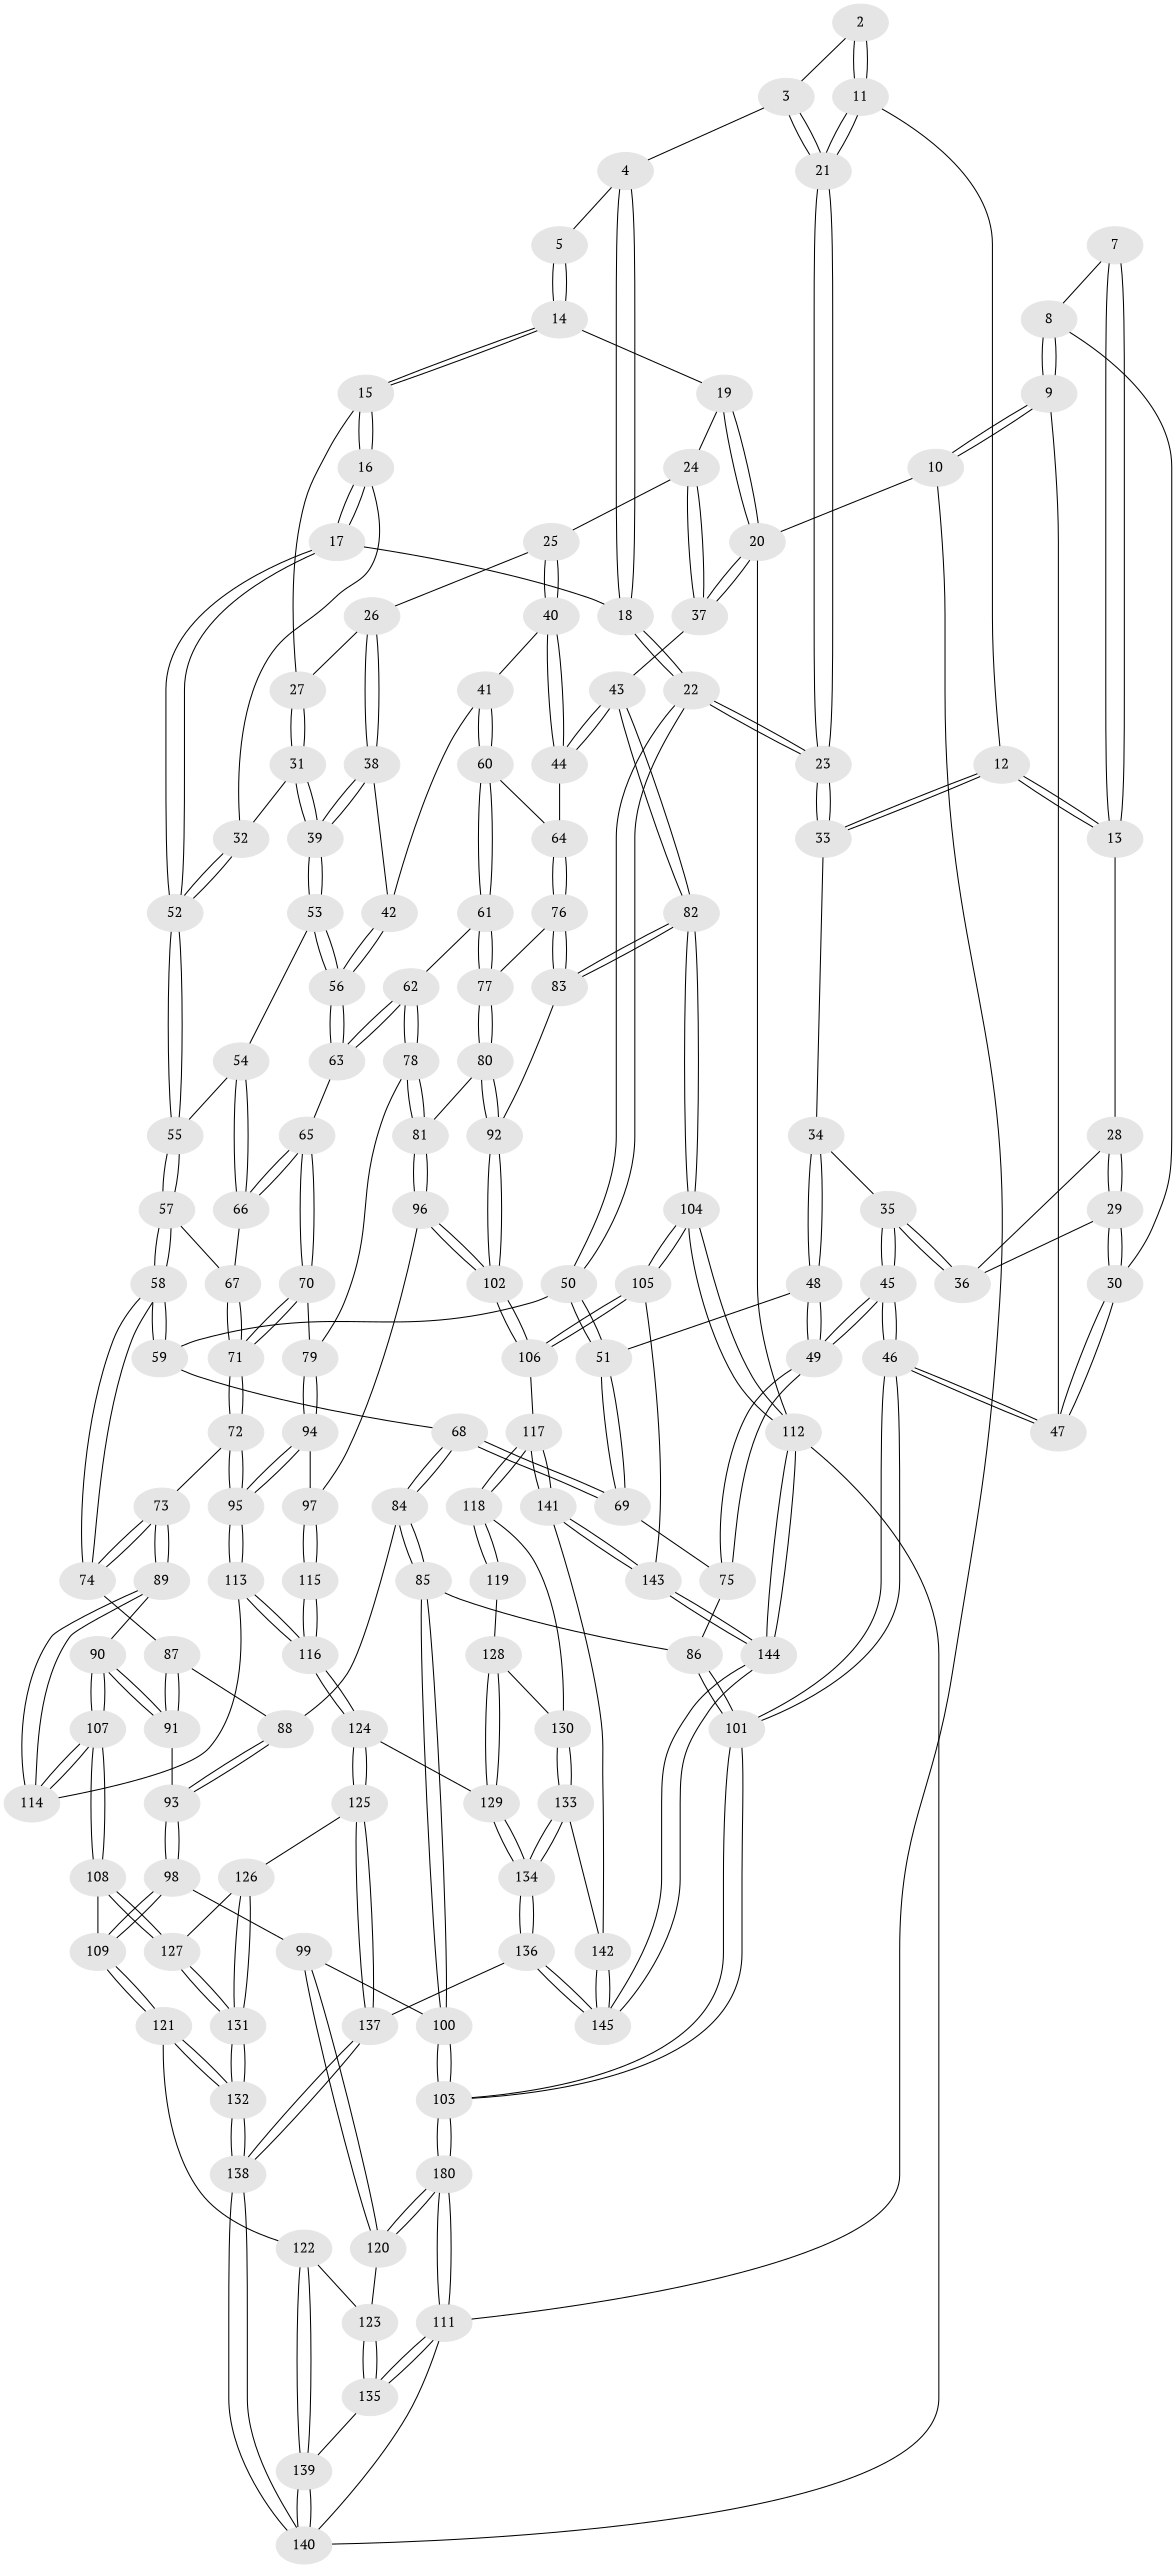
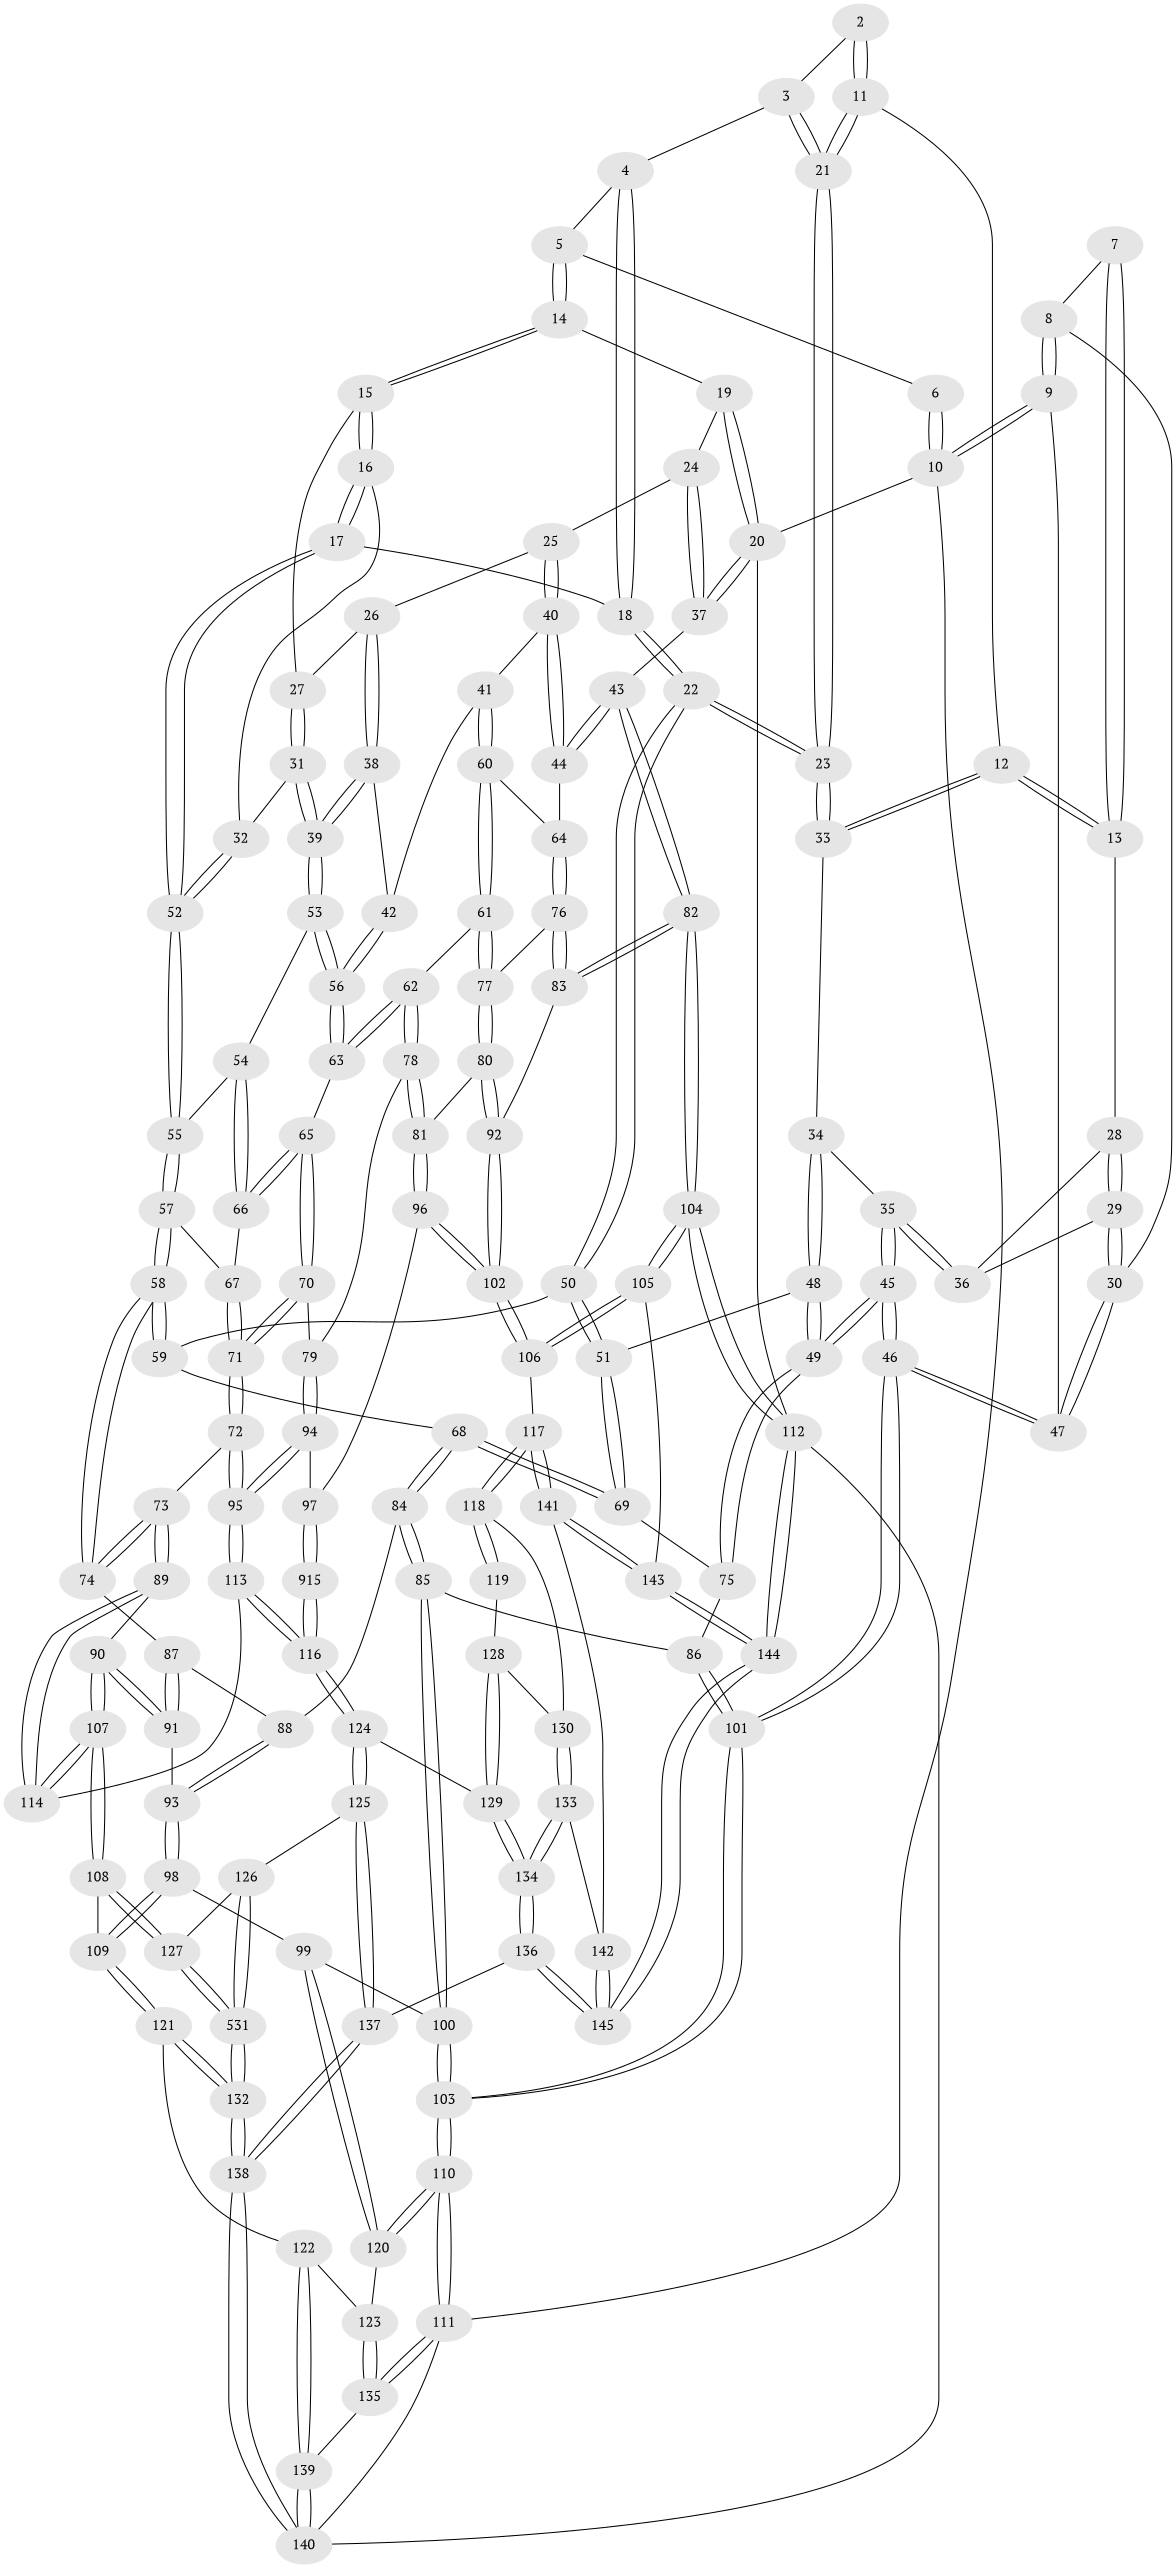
node "6": added
node "115": label "115" -> "915"
node "131": label "131" -> "531"
node "180": label "180" -> "110"
